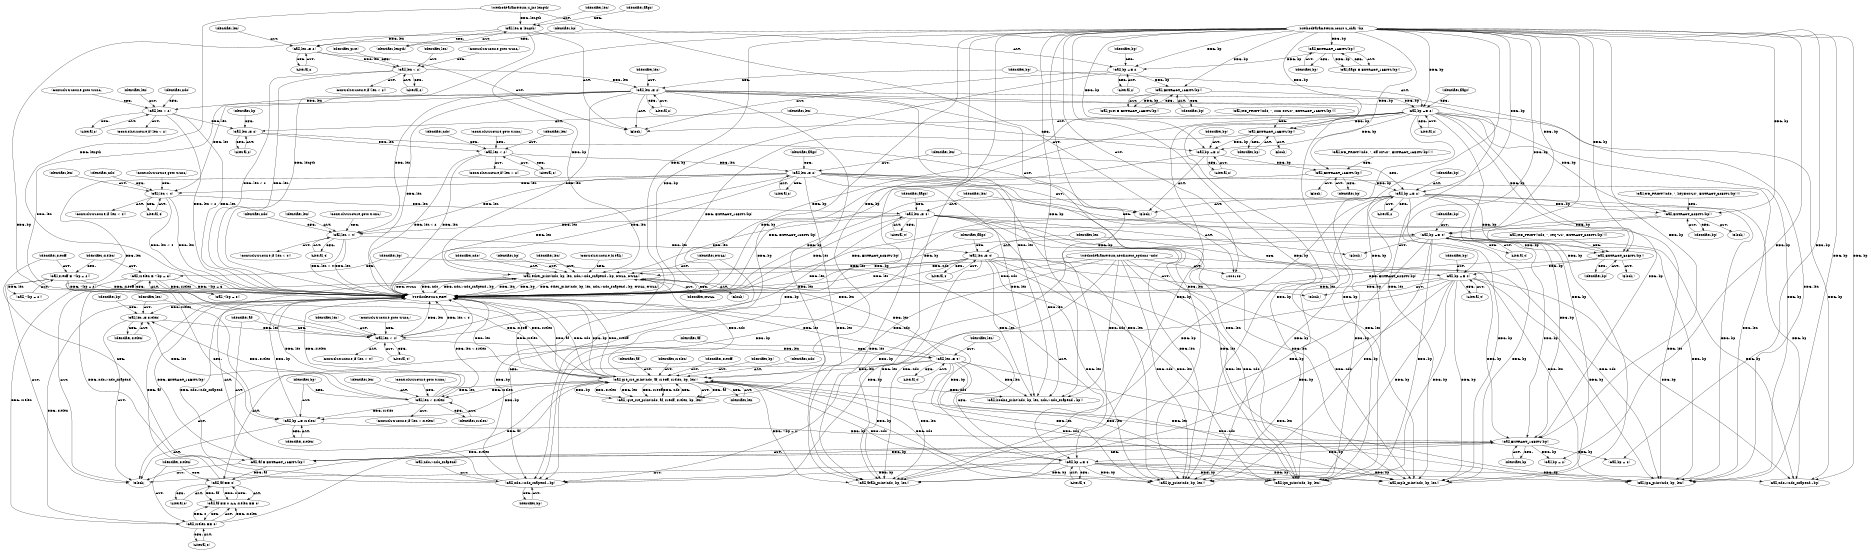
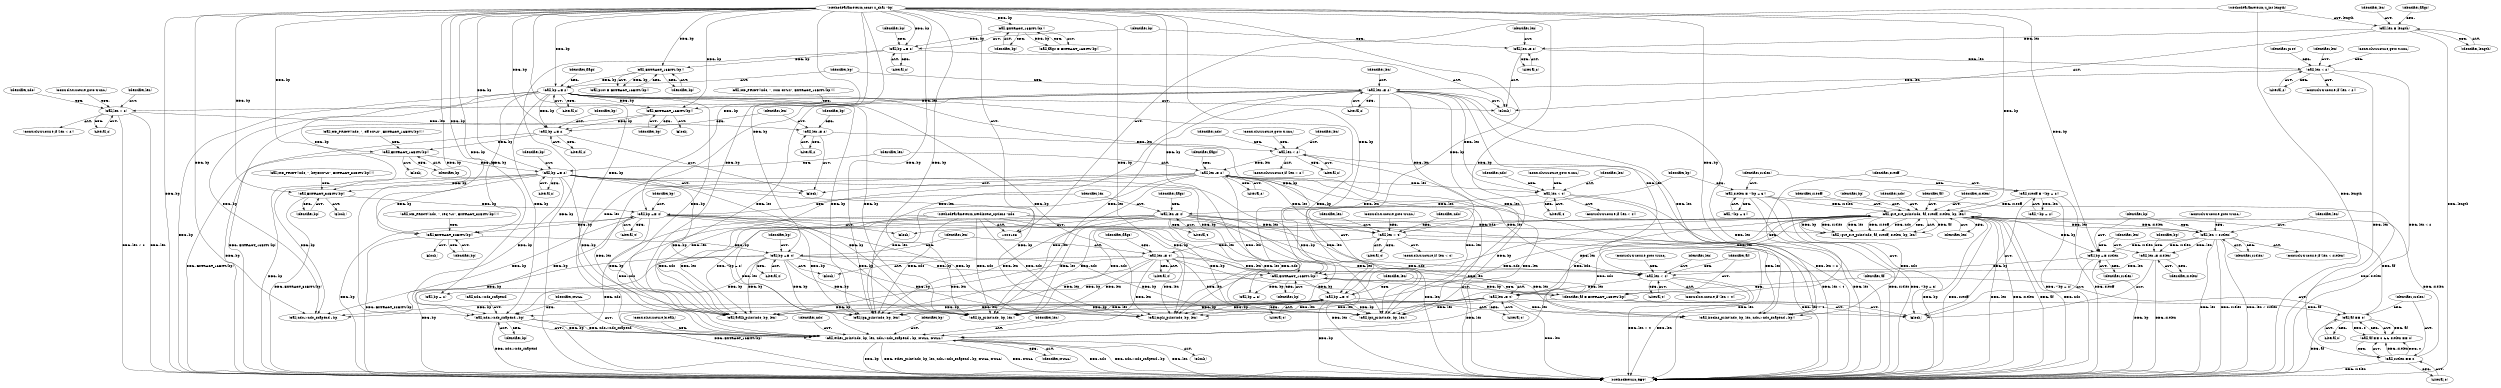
edge "(MethodParameterIn,u_int length)" -> "(Call,len = length)": label "DDG: length" -> "AST: length"
edge "(MethodReturn,RET)" -> "(Call,len -= srelen)": reversed
node "(Call,af = EXTRACT_16BITS(bp))": label "(Call,af = EXTRACT_16BITS(bp))" -> "(Identifier,af = EXTRACT_16BITS(bp))"
